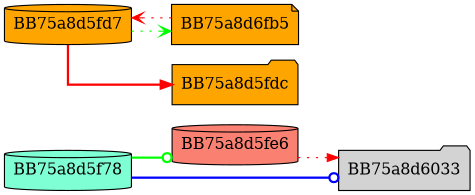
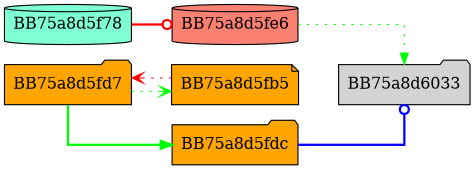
node "BB75a8d5fd7": shape cylinder -> folder
node "BB75a8d6fb5": label "BB75a8d6fb5" -> "BB75a8d5fb5"
edge "BB75a8d5fd7" -> "BB75a8d5fdc": color red -> green
edge "BB75a8d5f78" -> "BB75a8d5fe6": color green -> red
edge "BB75a8d5fe6" -> "BB75a8d6033": color red -> green
edge "BB75a8d5f78" -> "BB75a8d6033": now "BB75a8d5fdc" -> "BB75a8d6033"
